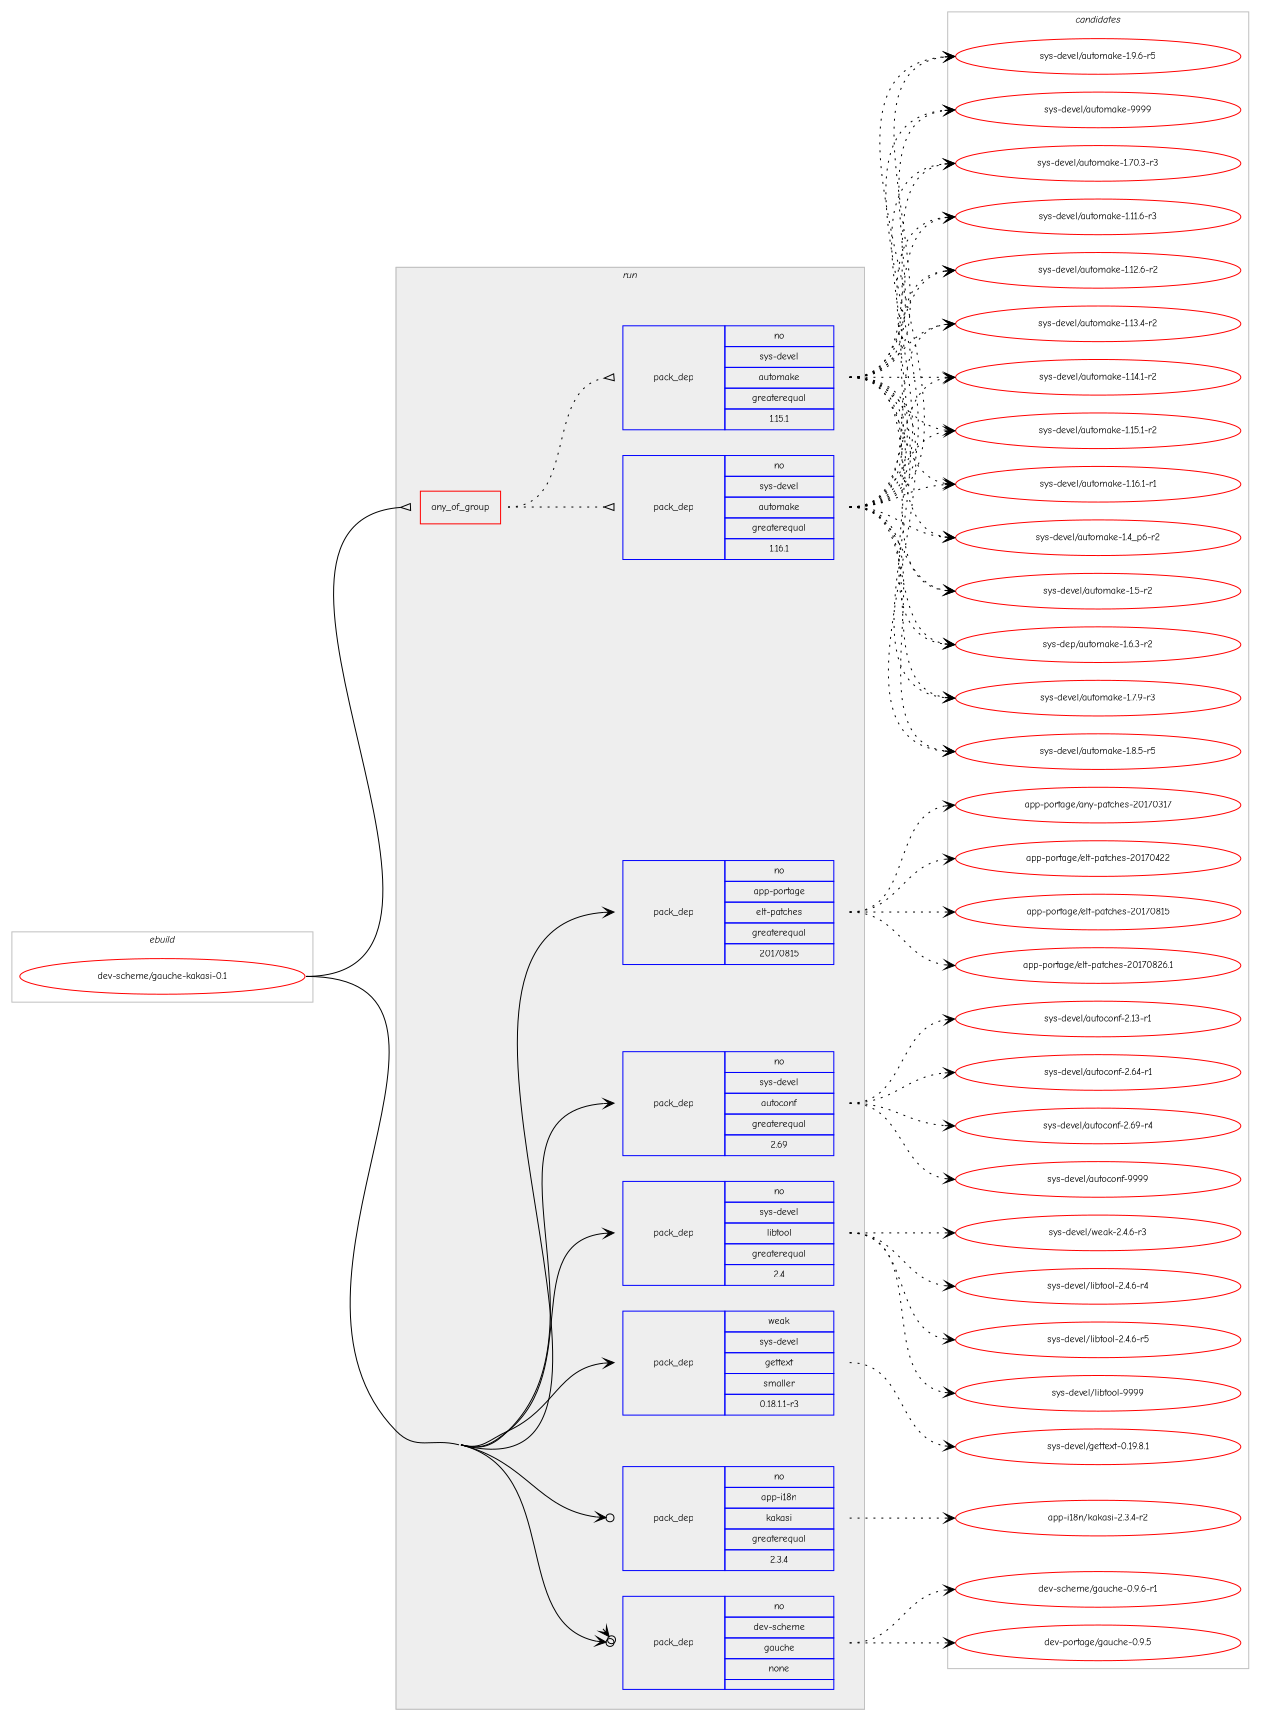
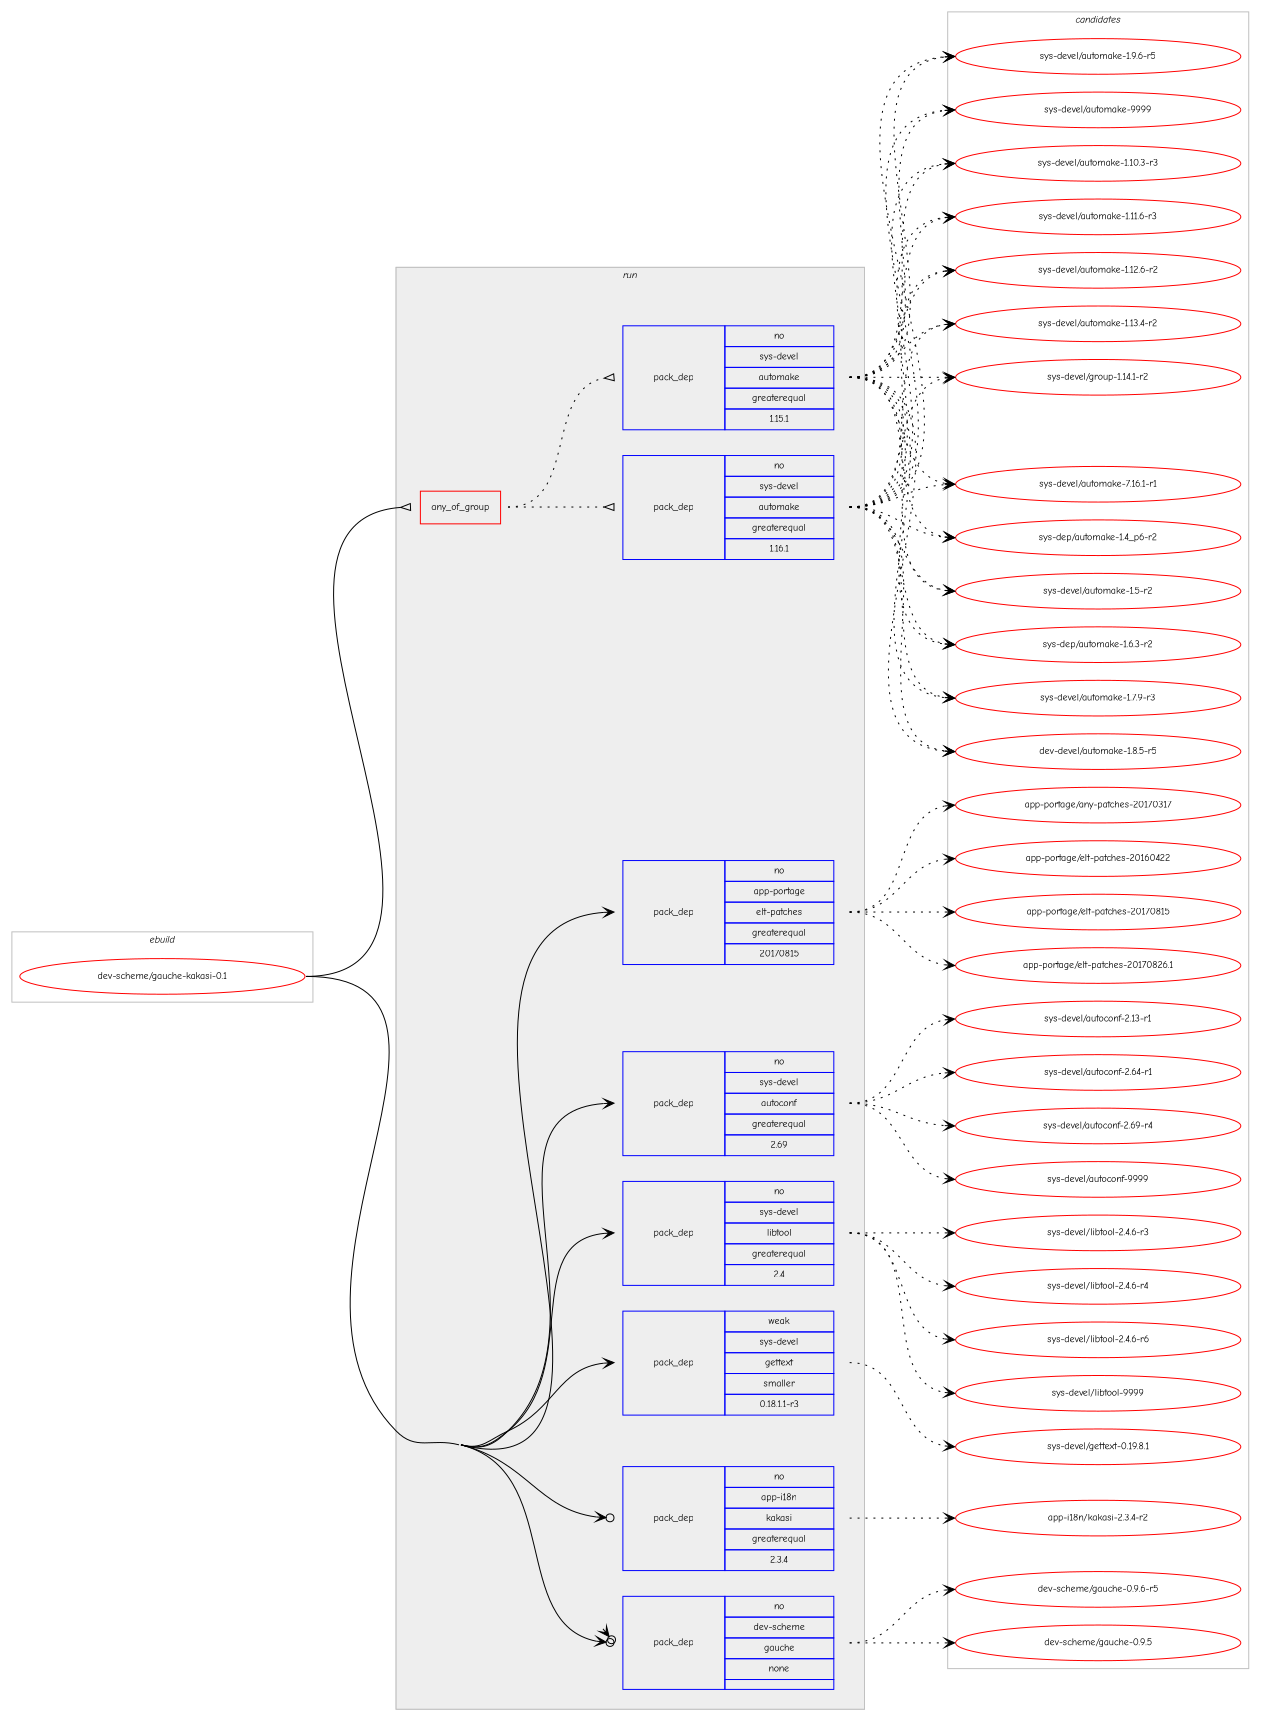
node "sys-devel/automake-1.70.3-r3": label "sys-devel/automake-1.70.3-r3" -> "sys-devel/automake-1.10.3-r3"
node "sys-devel/automake-1.14.1-r2": label "sys-devel/automake-1.14.1-r2" -> "sys-devel/group-1.14.1-r2"
node "sys-devel/automake-1.15.1-r2": removed
node "sys-devel/automake-1.16.1-r1": label "sys-devel/automake-1.16.1-r1" -> "sys-devel/automake-7.16.1-r1"
node "sys-devel/automake-1.4_p6-r2": label "sys-devel/automake-1.4_p6-r2" -> "sys-dep/automake-1.4_p6-r2"
node "sys-devel/automake-1.8.5-r5": label "sys-devel/automake-1.8.5-r5" -> "dev-devel/automake-1.8.5-r5"
node "app-portage/elt-patches-20170422": label "app-portage/elt-patches-20170422" -> "app-portage/elt-patches-20160422"
node "sys-devel/weak-2.4.6-r3": label "sys-devel/weak-2.4.6-r3" -> "sys-devel/libtool-2.4.6-r3"
node "sys-devel/libtool-2.4.6-r5": label "sys-devel/libtool-2.4.6-r5" -> "sys-devel/libtool-2.4.6-r6"
node "dev-scheme/gauche-0.9.6-r1": label "dev-scheme/gauche-0.9.6-r1" -> "dev-scheme/gauche-0.9.6-r5"
node "dev-portage/gauche-0.9.5": label "dev-portage/gauche-0.9.5" -> "dev-scheme/gauche-0.9.5"
